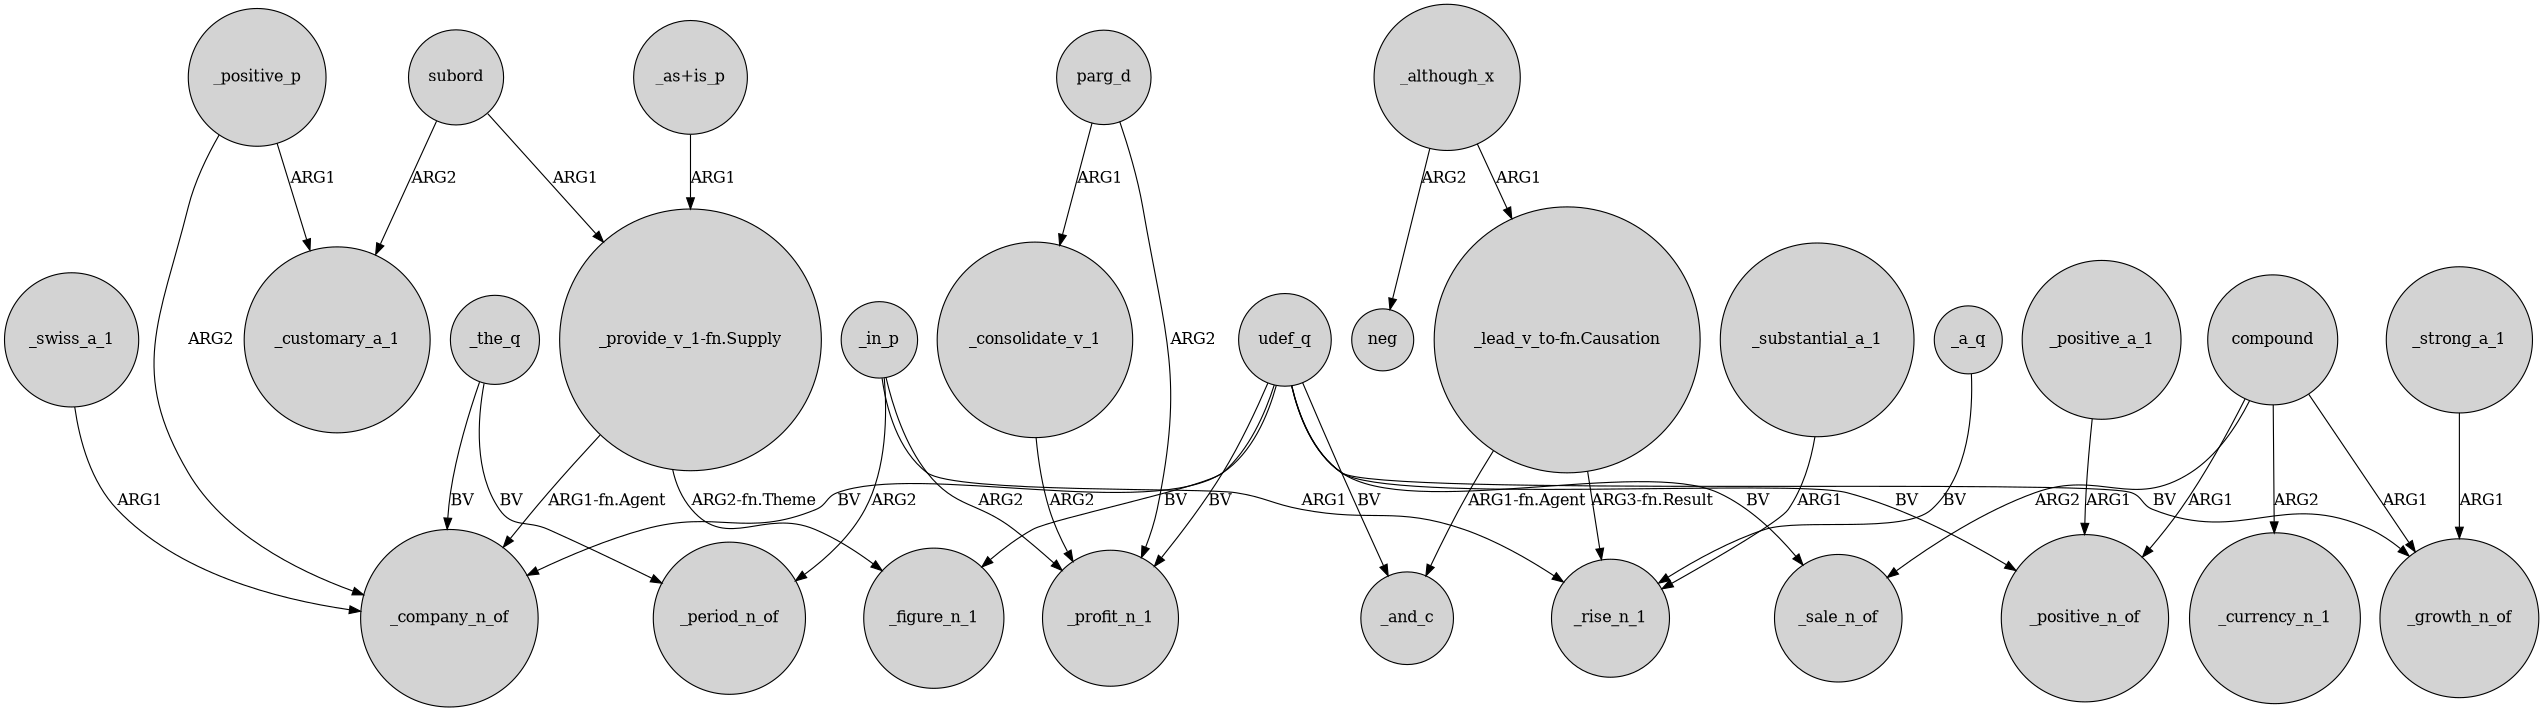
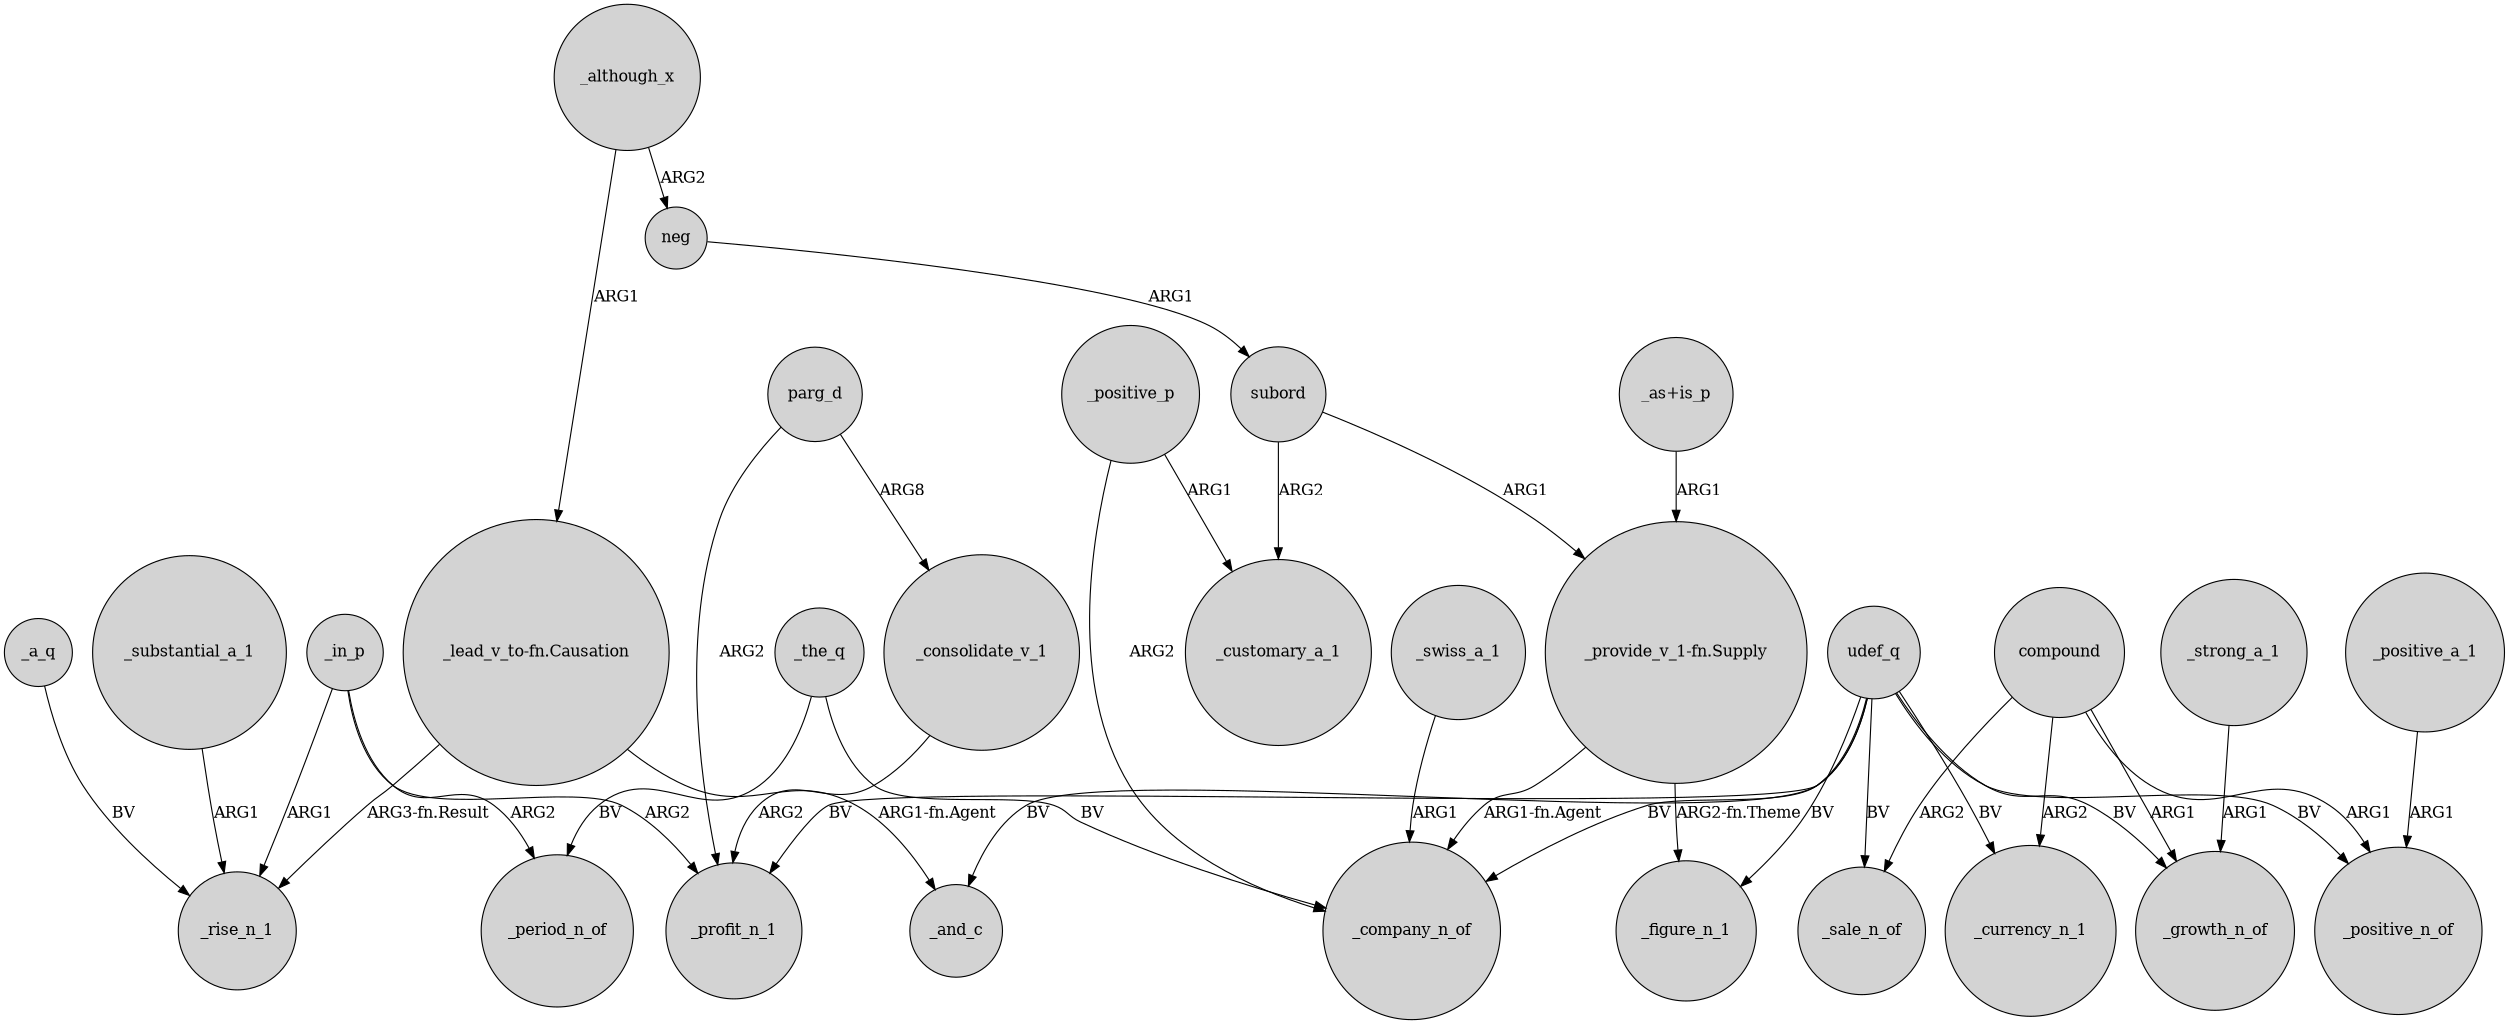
edge "parg_d" -> "_consolidate_v_1": label "ARG1" -> "ARG8"
edge "neg" -> "subord": added, label "ARG1"
edge "udef_q" -> "_currency_n_1": added, label "BV"
